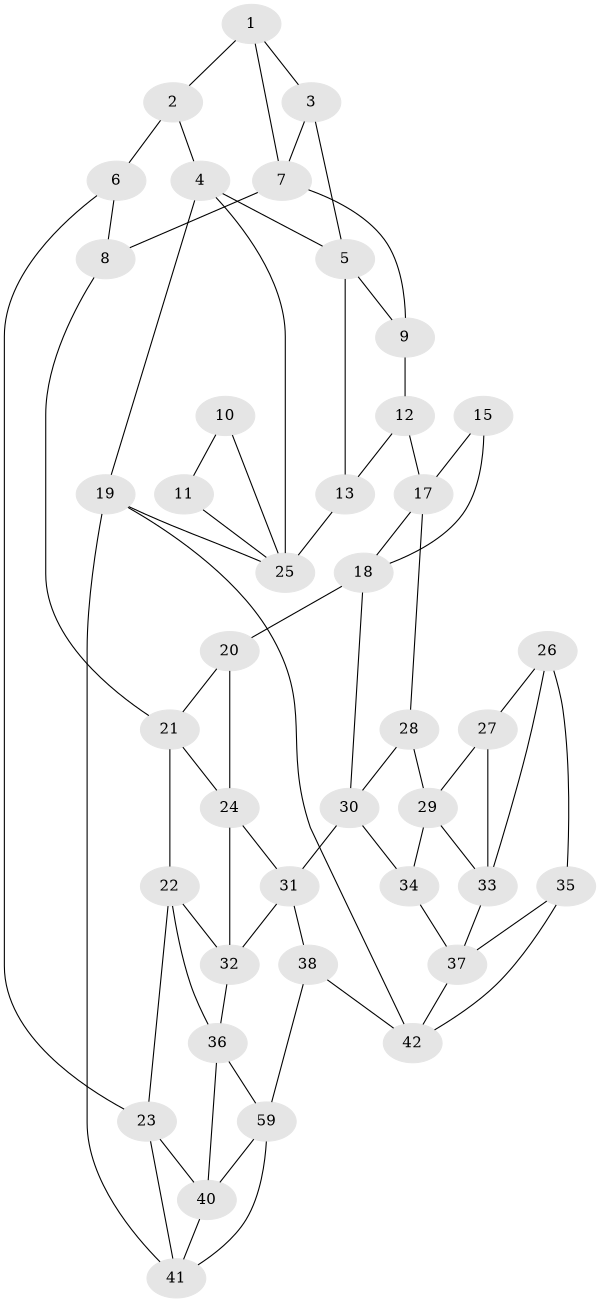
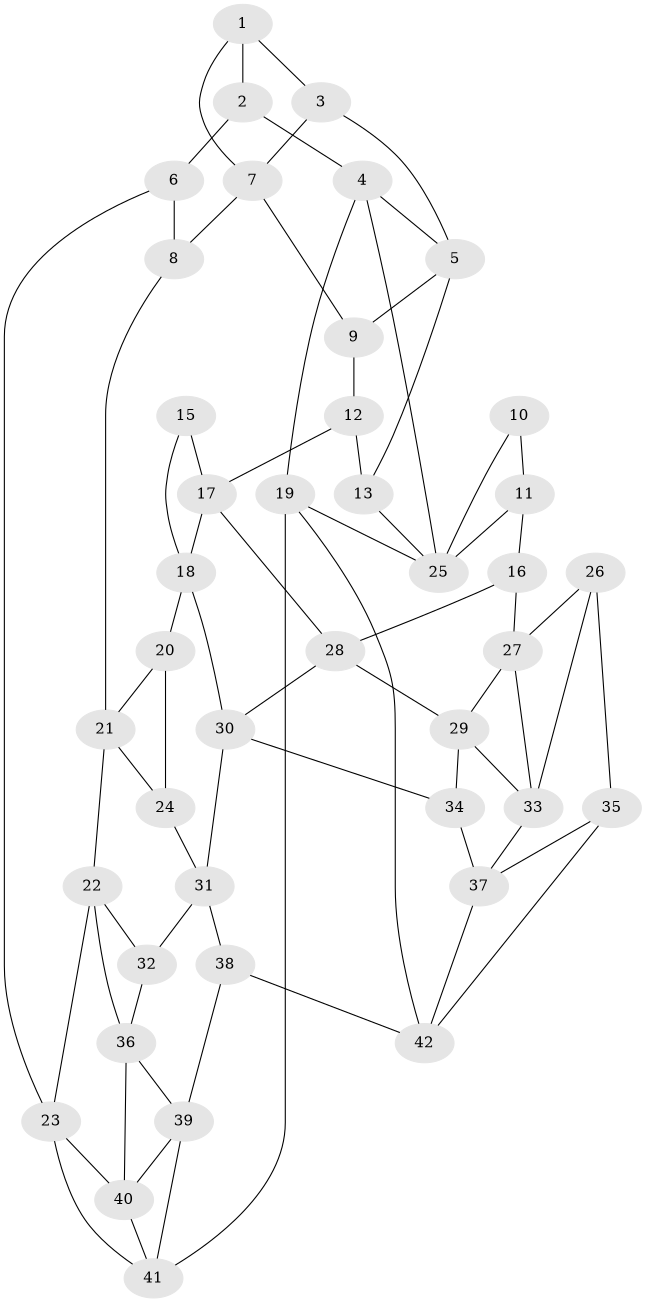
node "16": added
edge "24" -- "32": removed
node "59": label "59" -> "39"
